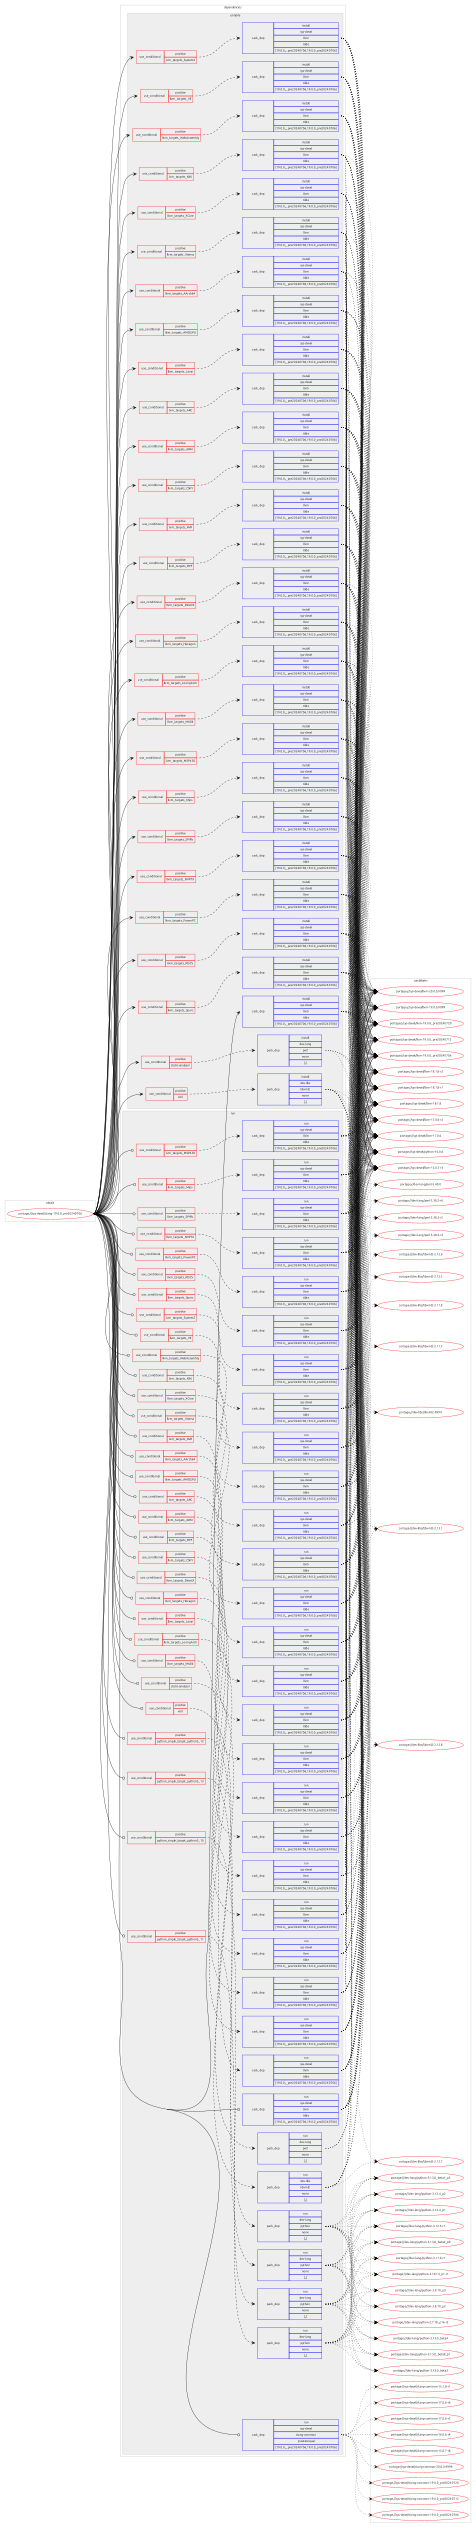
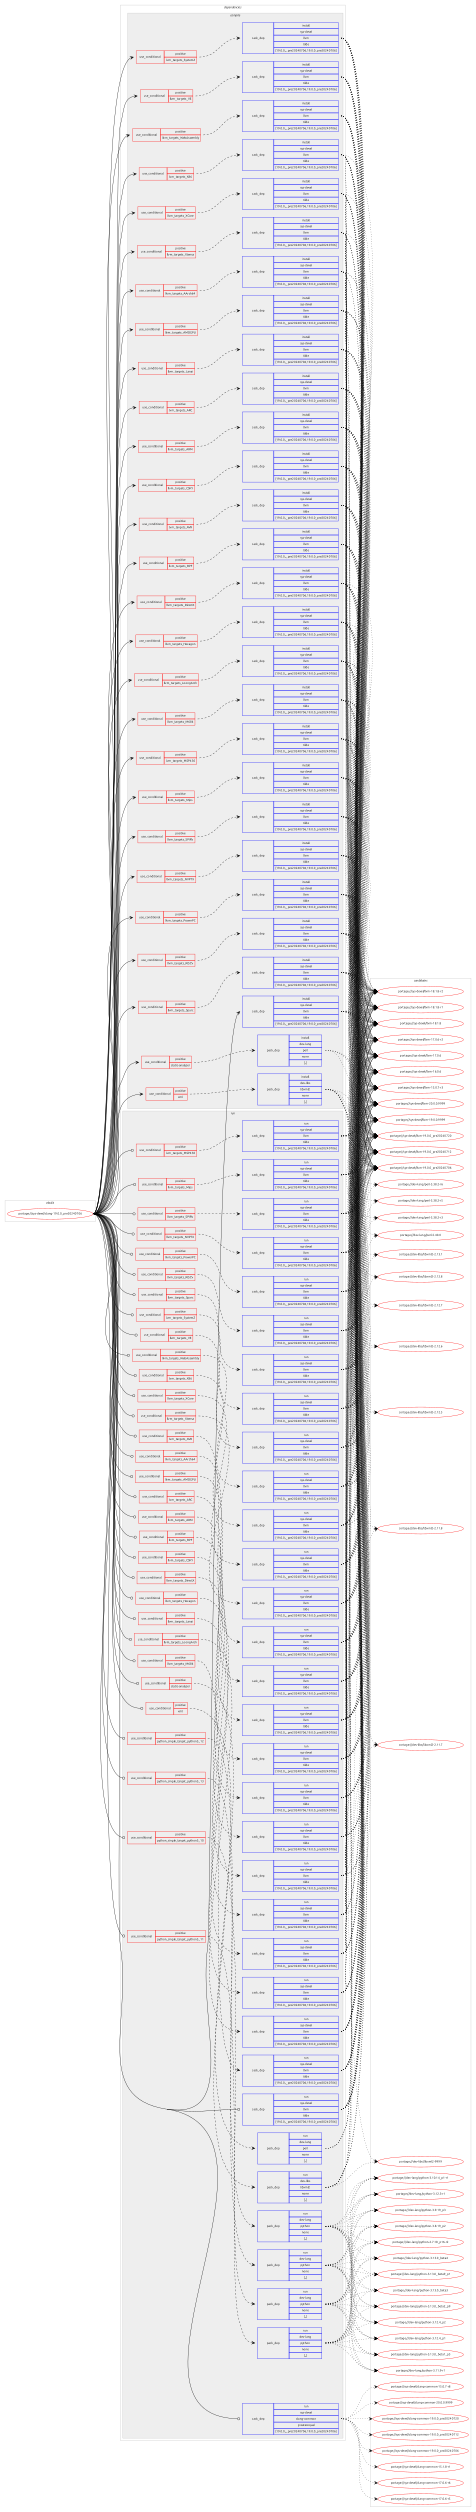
node "portage://sys-devel/python-16.0.6": label "portage://sys-devel/python-16.0.6" -> "portage://sys-devel/llvm-16.0.6"
node "portage://sys-devel/clang-common-16.0.6-r4": removed
